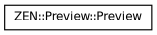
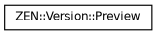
node "ZEN::Preview::Preview": label "ZEN::Preview::Preview" -> "ZEN::Version::Preview"
